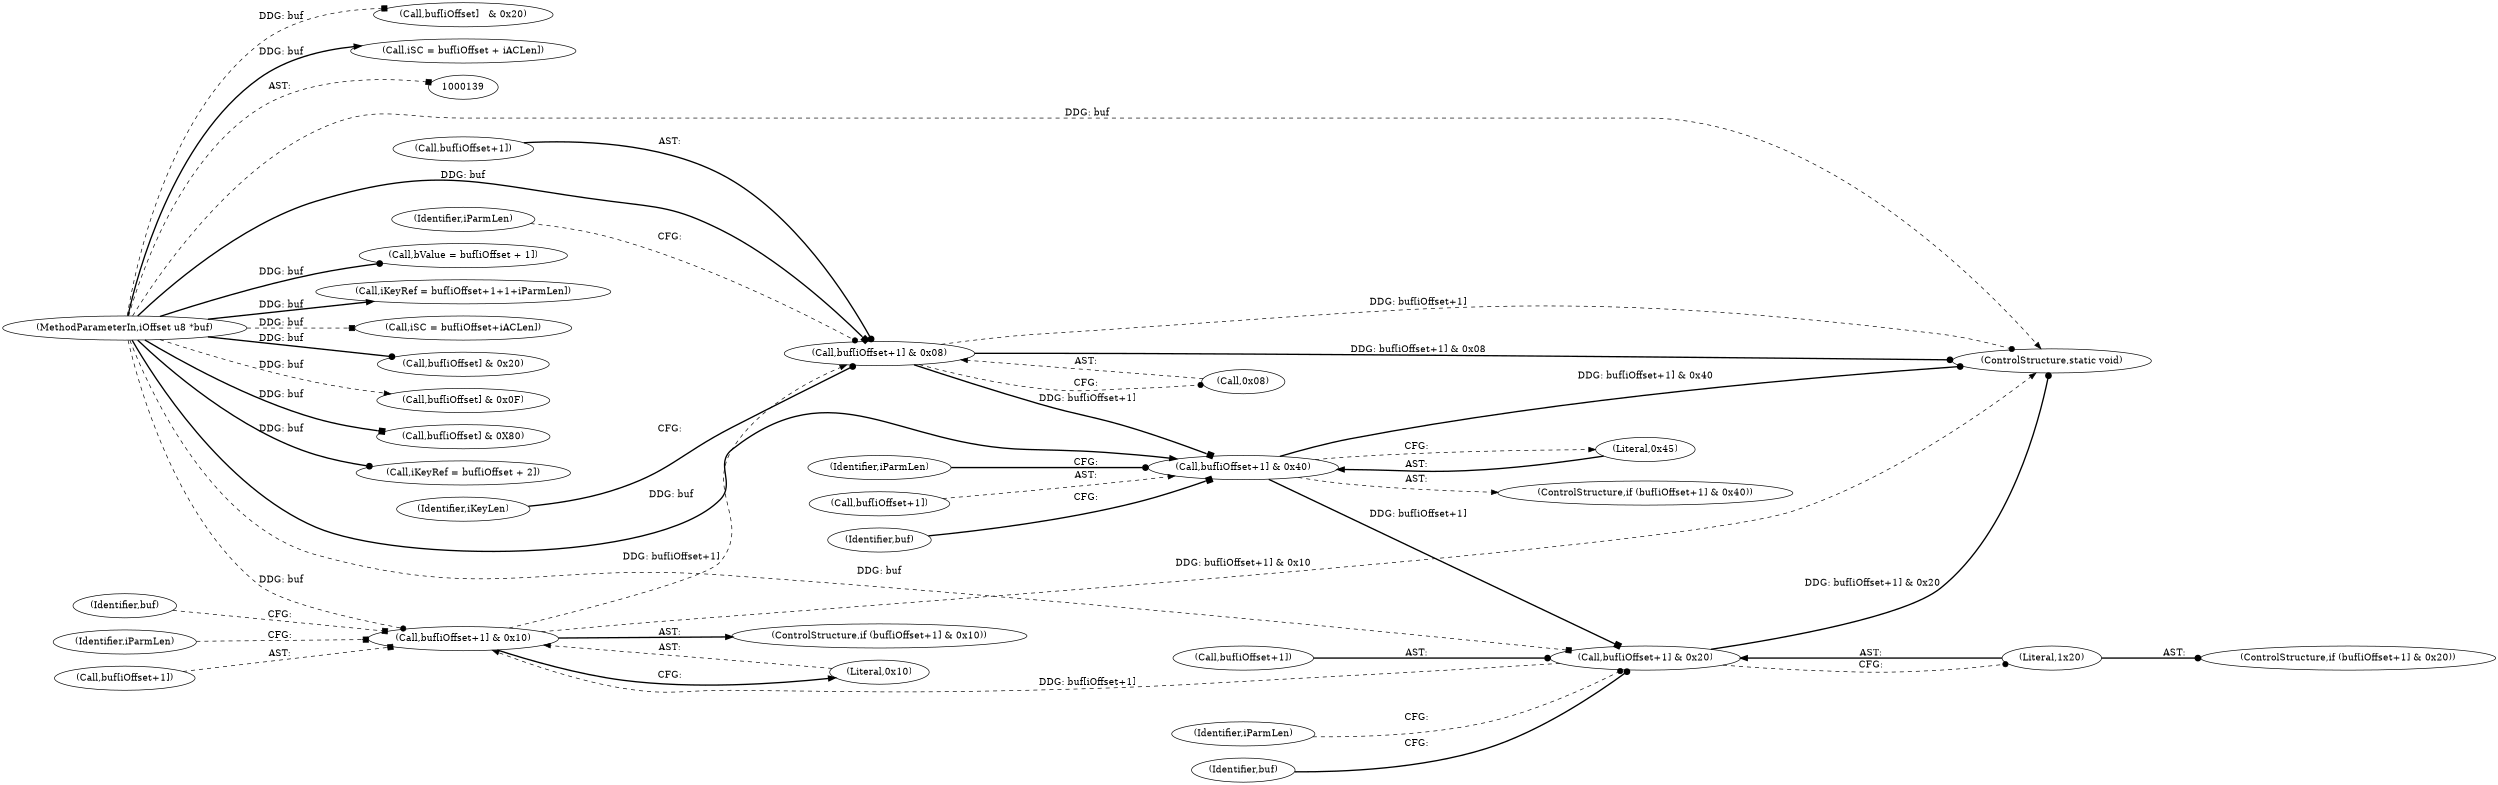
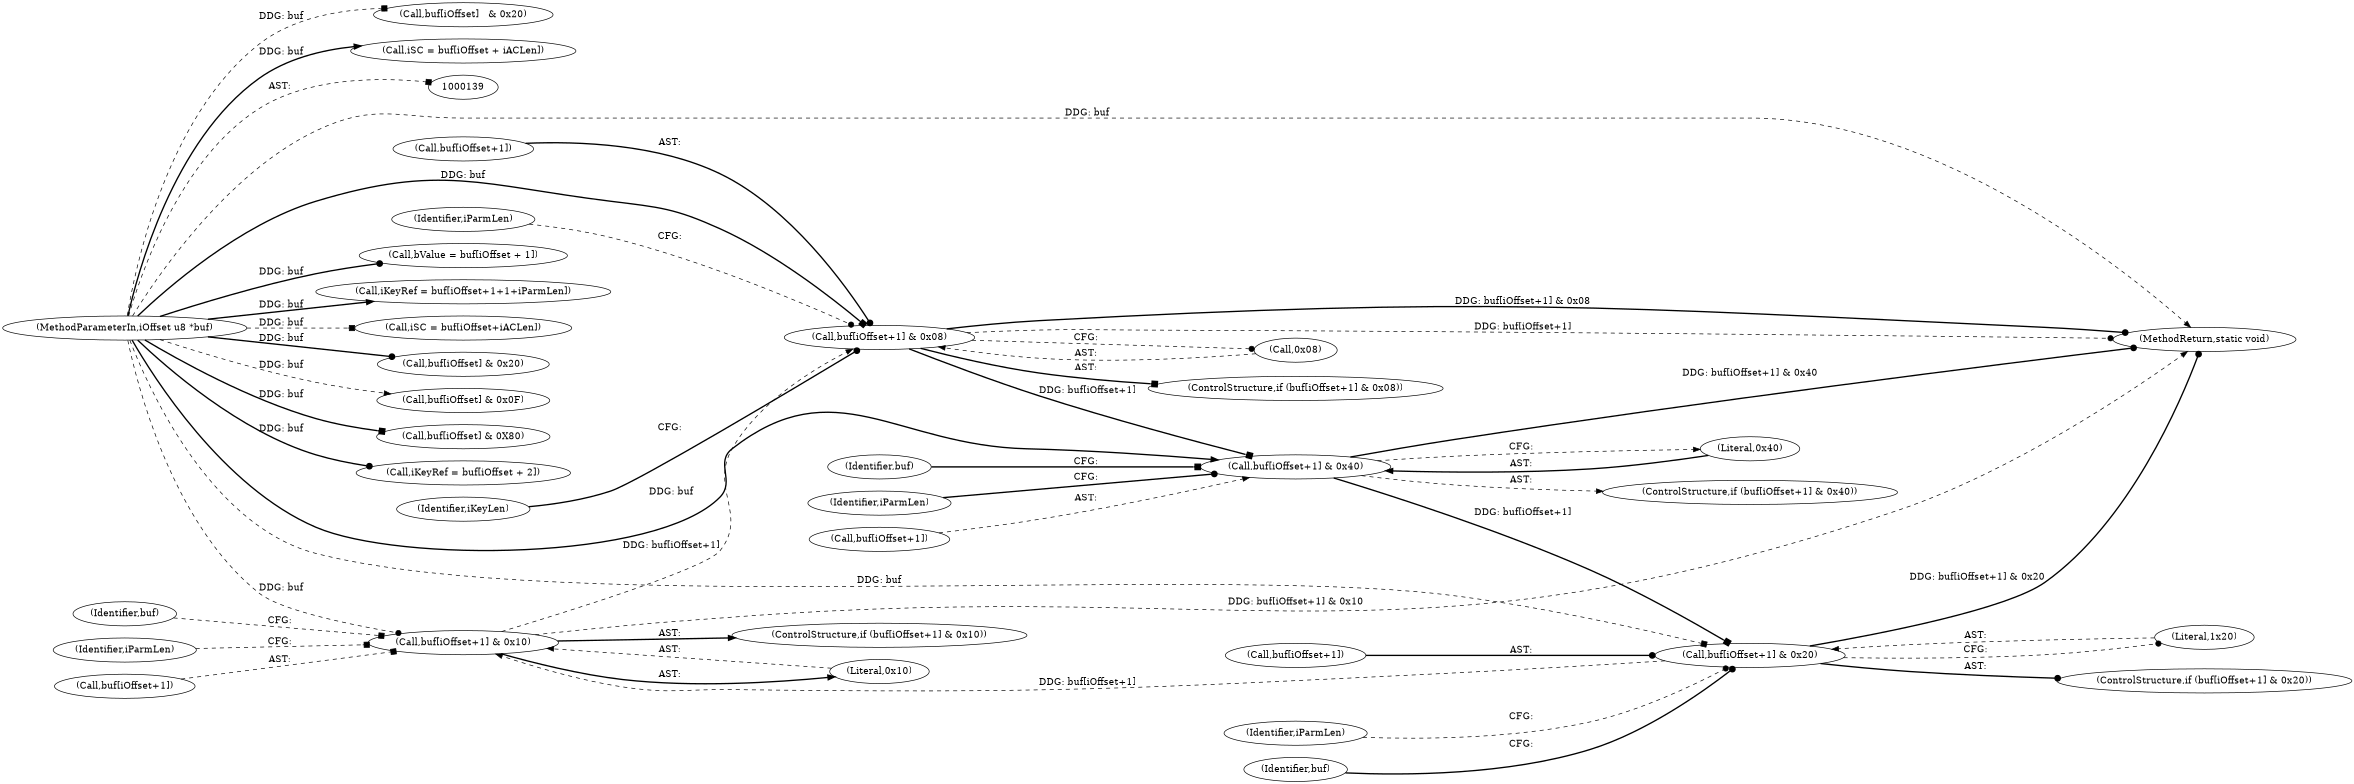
node "(ControlStructure,static void)": label "(ControlStructure,static void)" -> "(MethodReturn,static void)"
node "(ControlStructure,if (buf[iOffset+1] & 0x08))": added
node "(Literal,0x45)": label "(Literal,0x45)" -> "(Literal,0x40)"
edge "(Literal,1x20)" -> "(Call,buf[iOffset+1] & 0x20)": style bold -> dashed
edge "(Literal,1x20)" -> "(ControlStructure,if (buf[iOffset+1] & 0x20))": now "(Call,buf[iOffset+1] & 0x20)" -> "(ControlStructure,if (buf[iOffset+1] & 0x20))"
edge "(Call,buf[iOffset+1] & 0x10)" -> "(Literal,0x10)": label "CFG: " -> "AST: "
